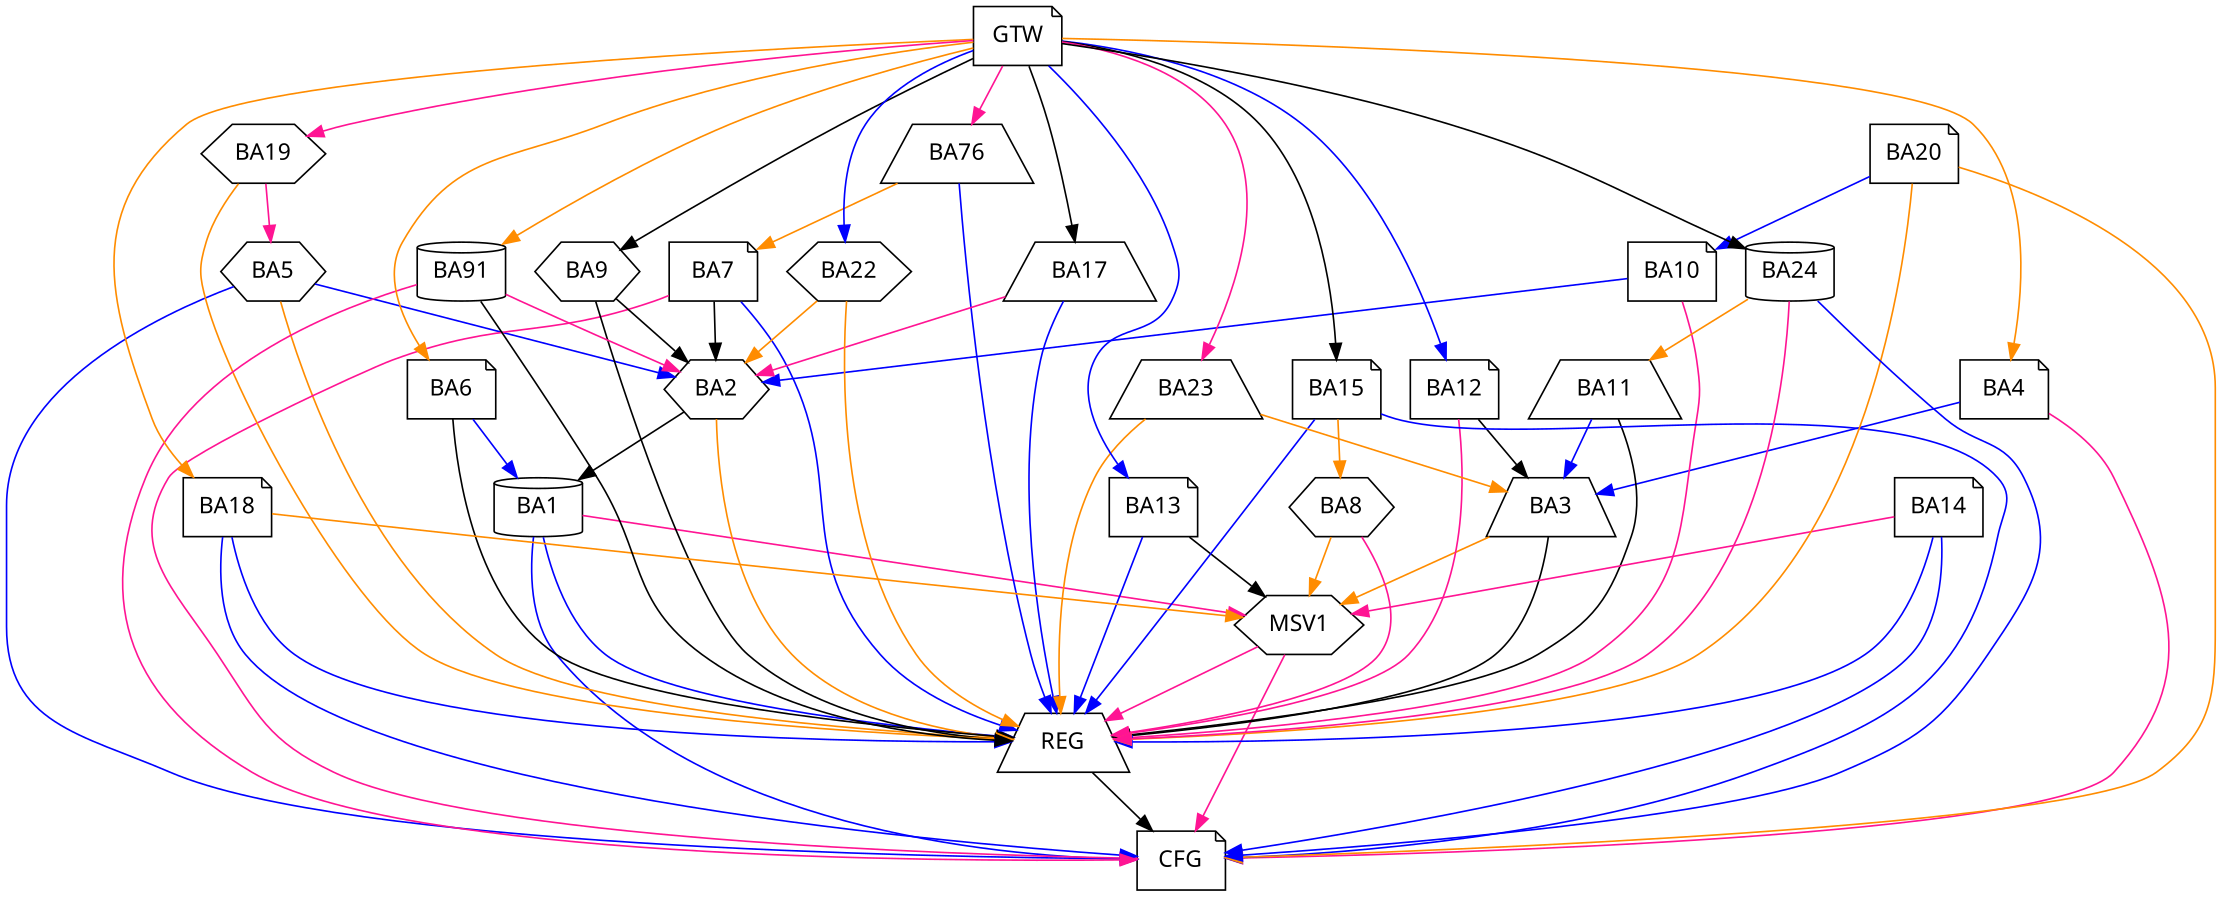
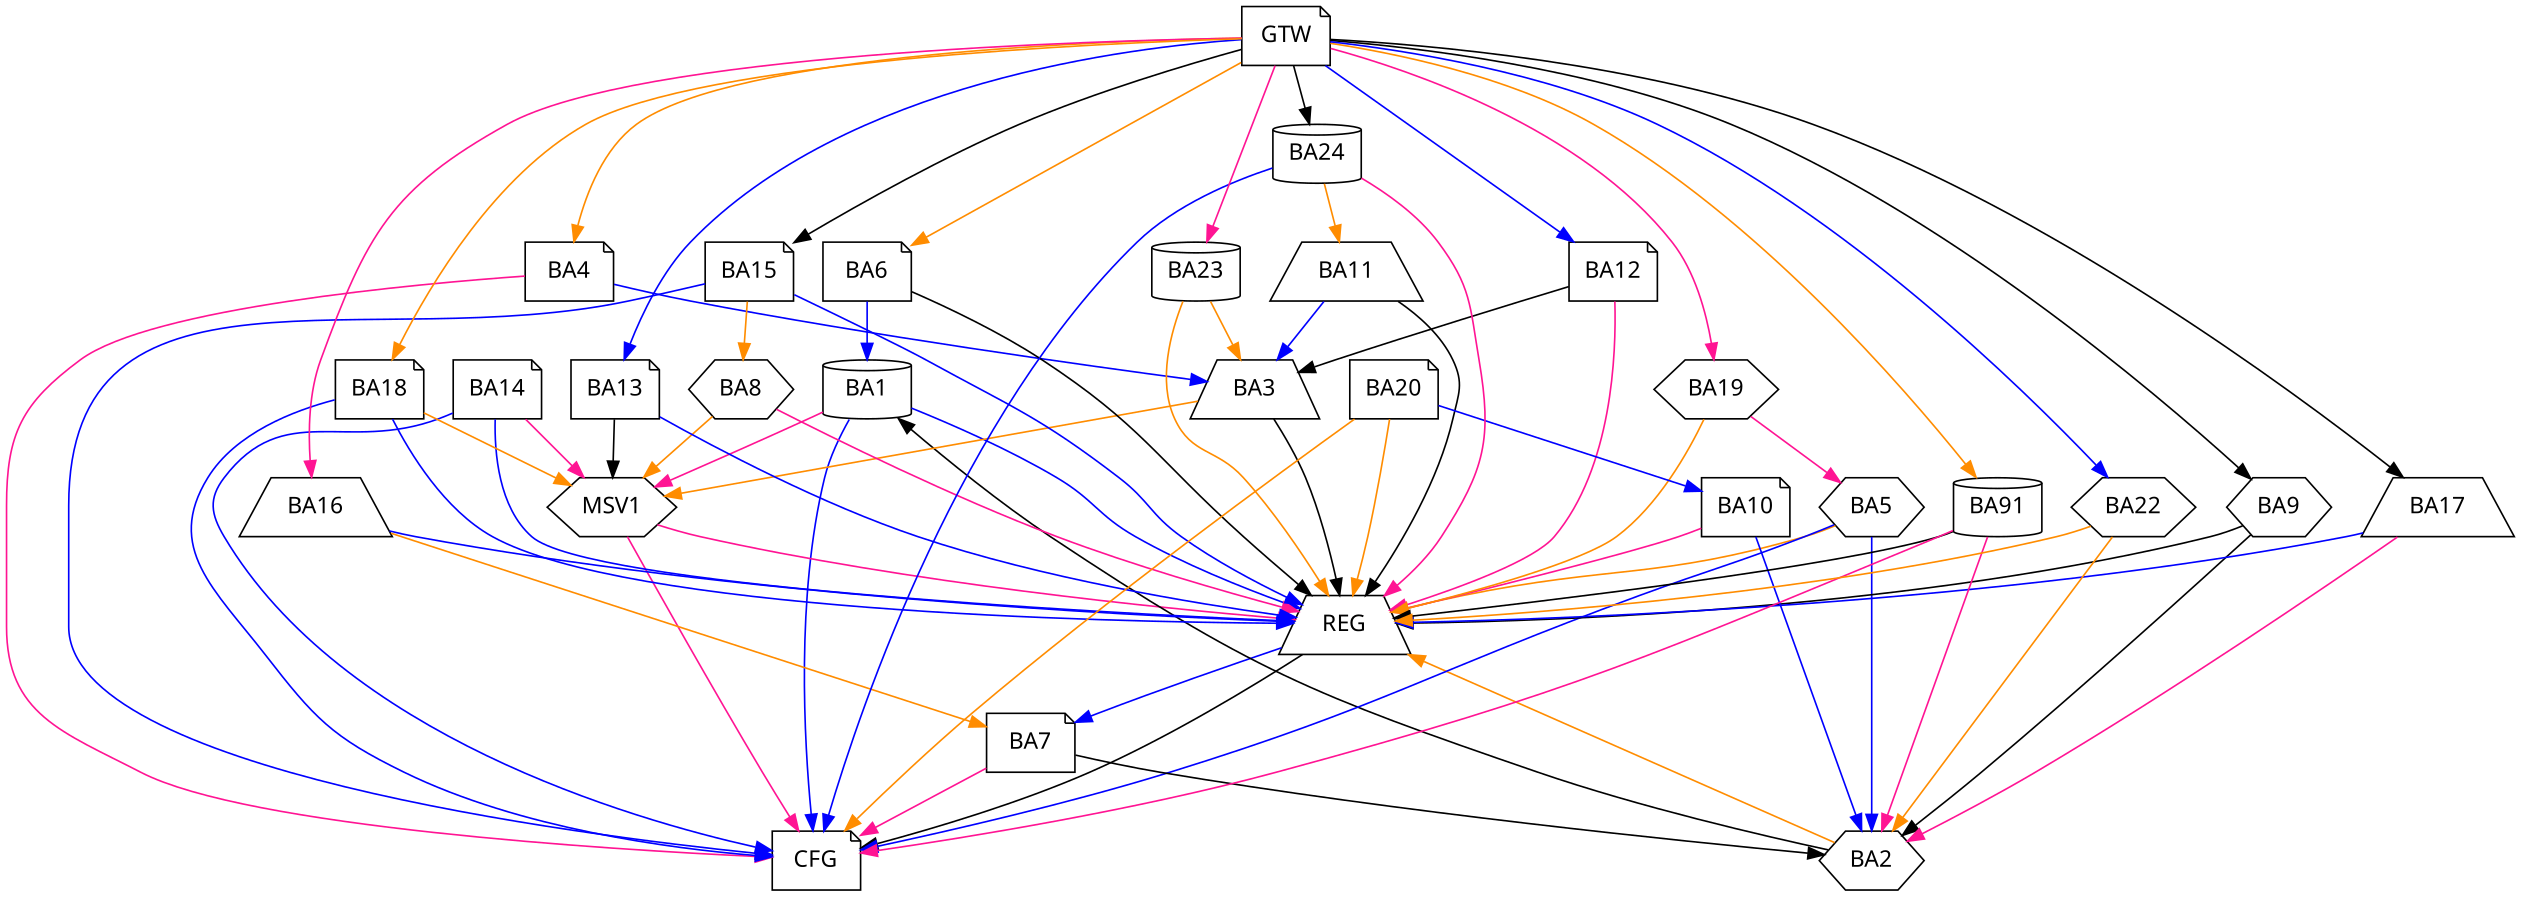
node "BA76": label "BA76" -> "BA16"
node "BA23": shape trapezium -> cylinder
edge "BA7" -> "REG": reversed
